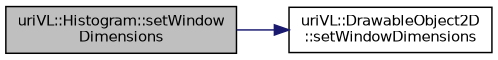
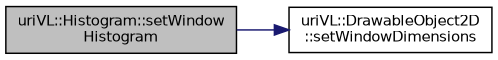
node "uriVL::Histogram::setWindow Dimensions": label "uriVL::Histogram::setWindow Dimensions" -> "uriVL::Histogram::setWindow Histogram"
